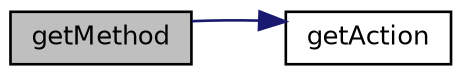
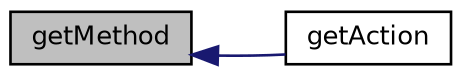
edge "getMethod" -> "getAction": reversed
